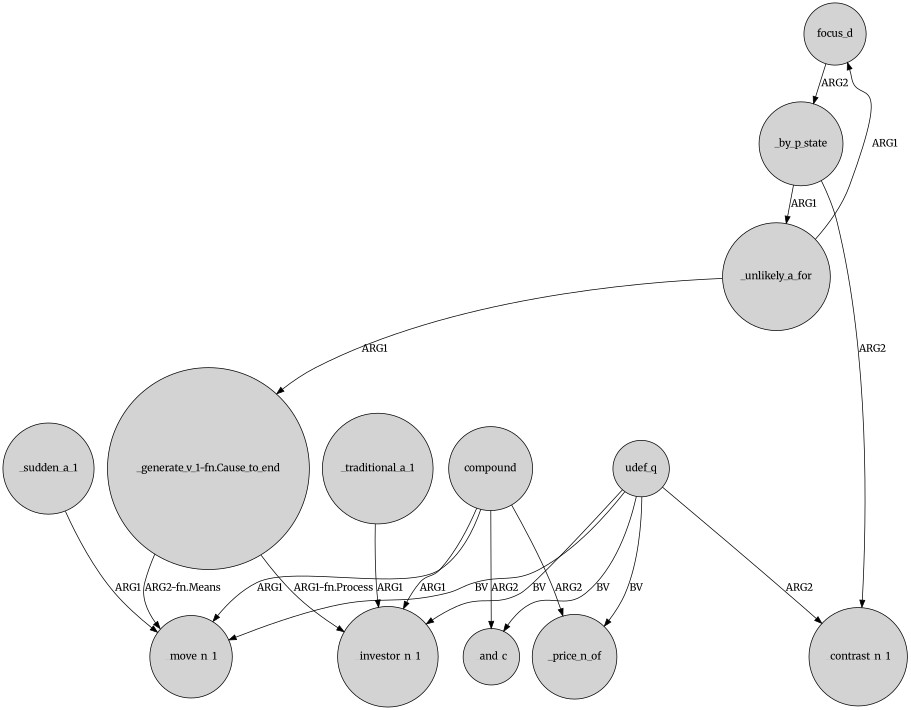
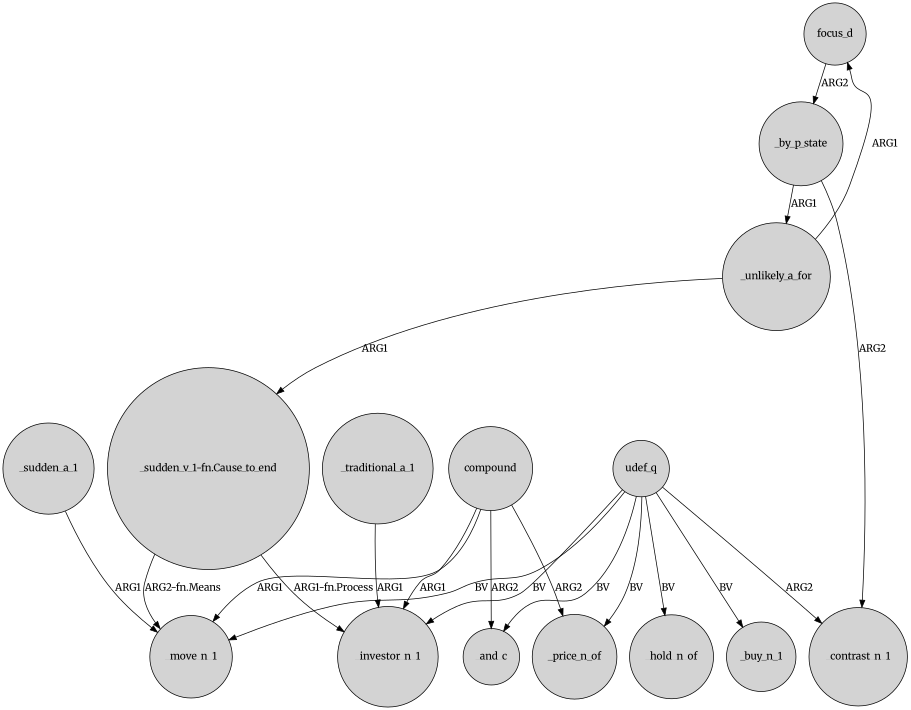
node "_generate_v_1-fn.Cause_to_end": label "_generate_v_1-fn.Cause_to_end" -> "_sudden_v_1-fn.Cause_to_end"
node "_hold_n_of": added
node "_buy_n_1": added
